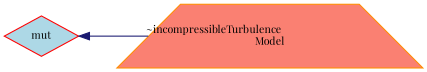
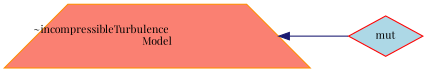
edge "~incompressibleTurbulence Model" -> "mut": reversed
